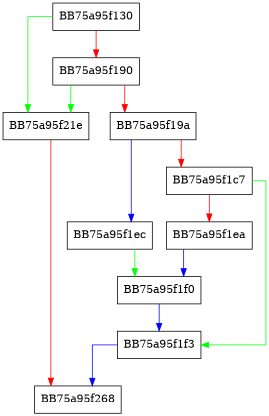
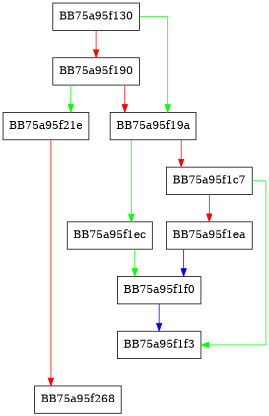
edge "BB75a95f130" -> "BB75a95f21e": now "BB75a95f130" -> "BB75a95f19a"
edge "BB75a95f19a" -> "BB75a95f1ec": color blue -> green
edge "BB75a95f1f3" -> "BB75a95f268": removed
